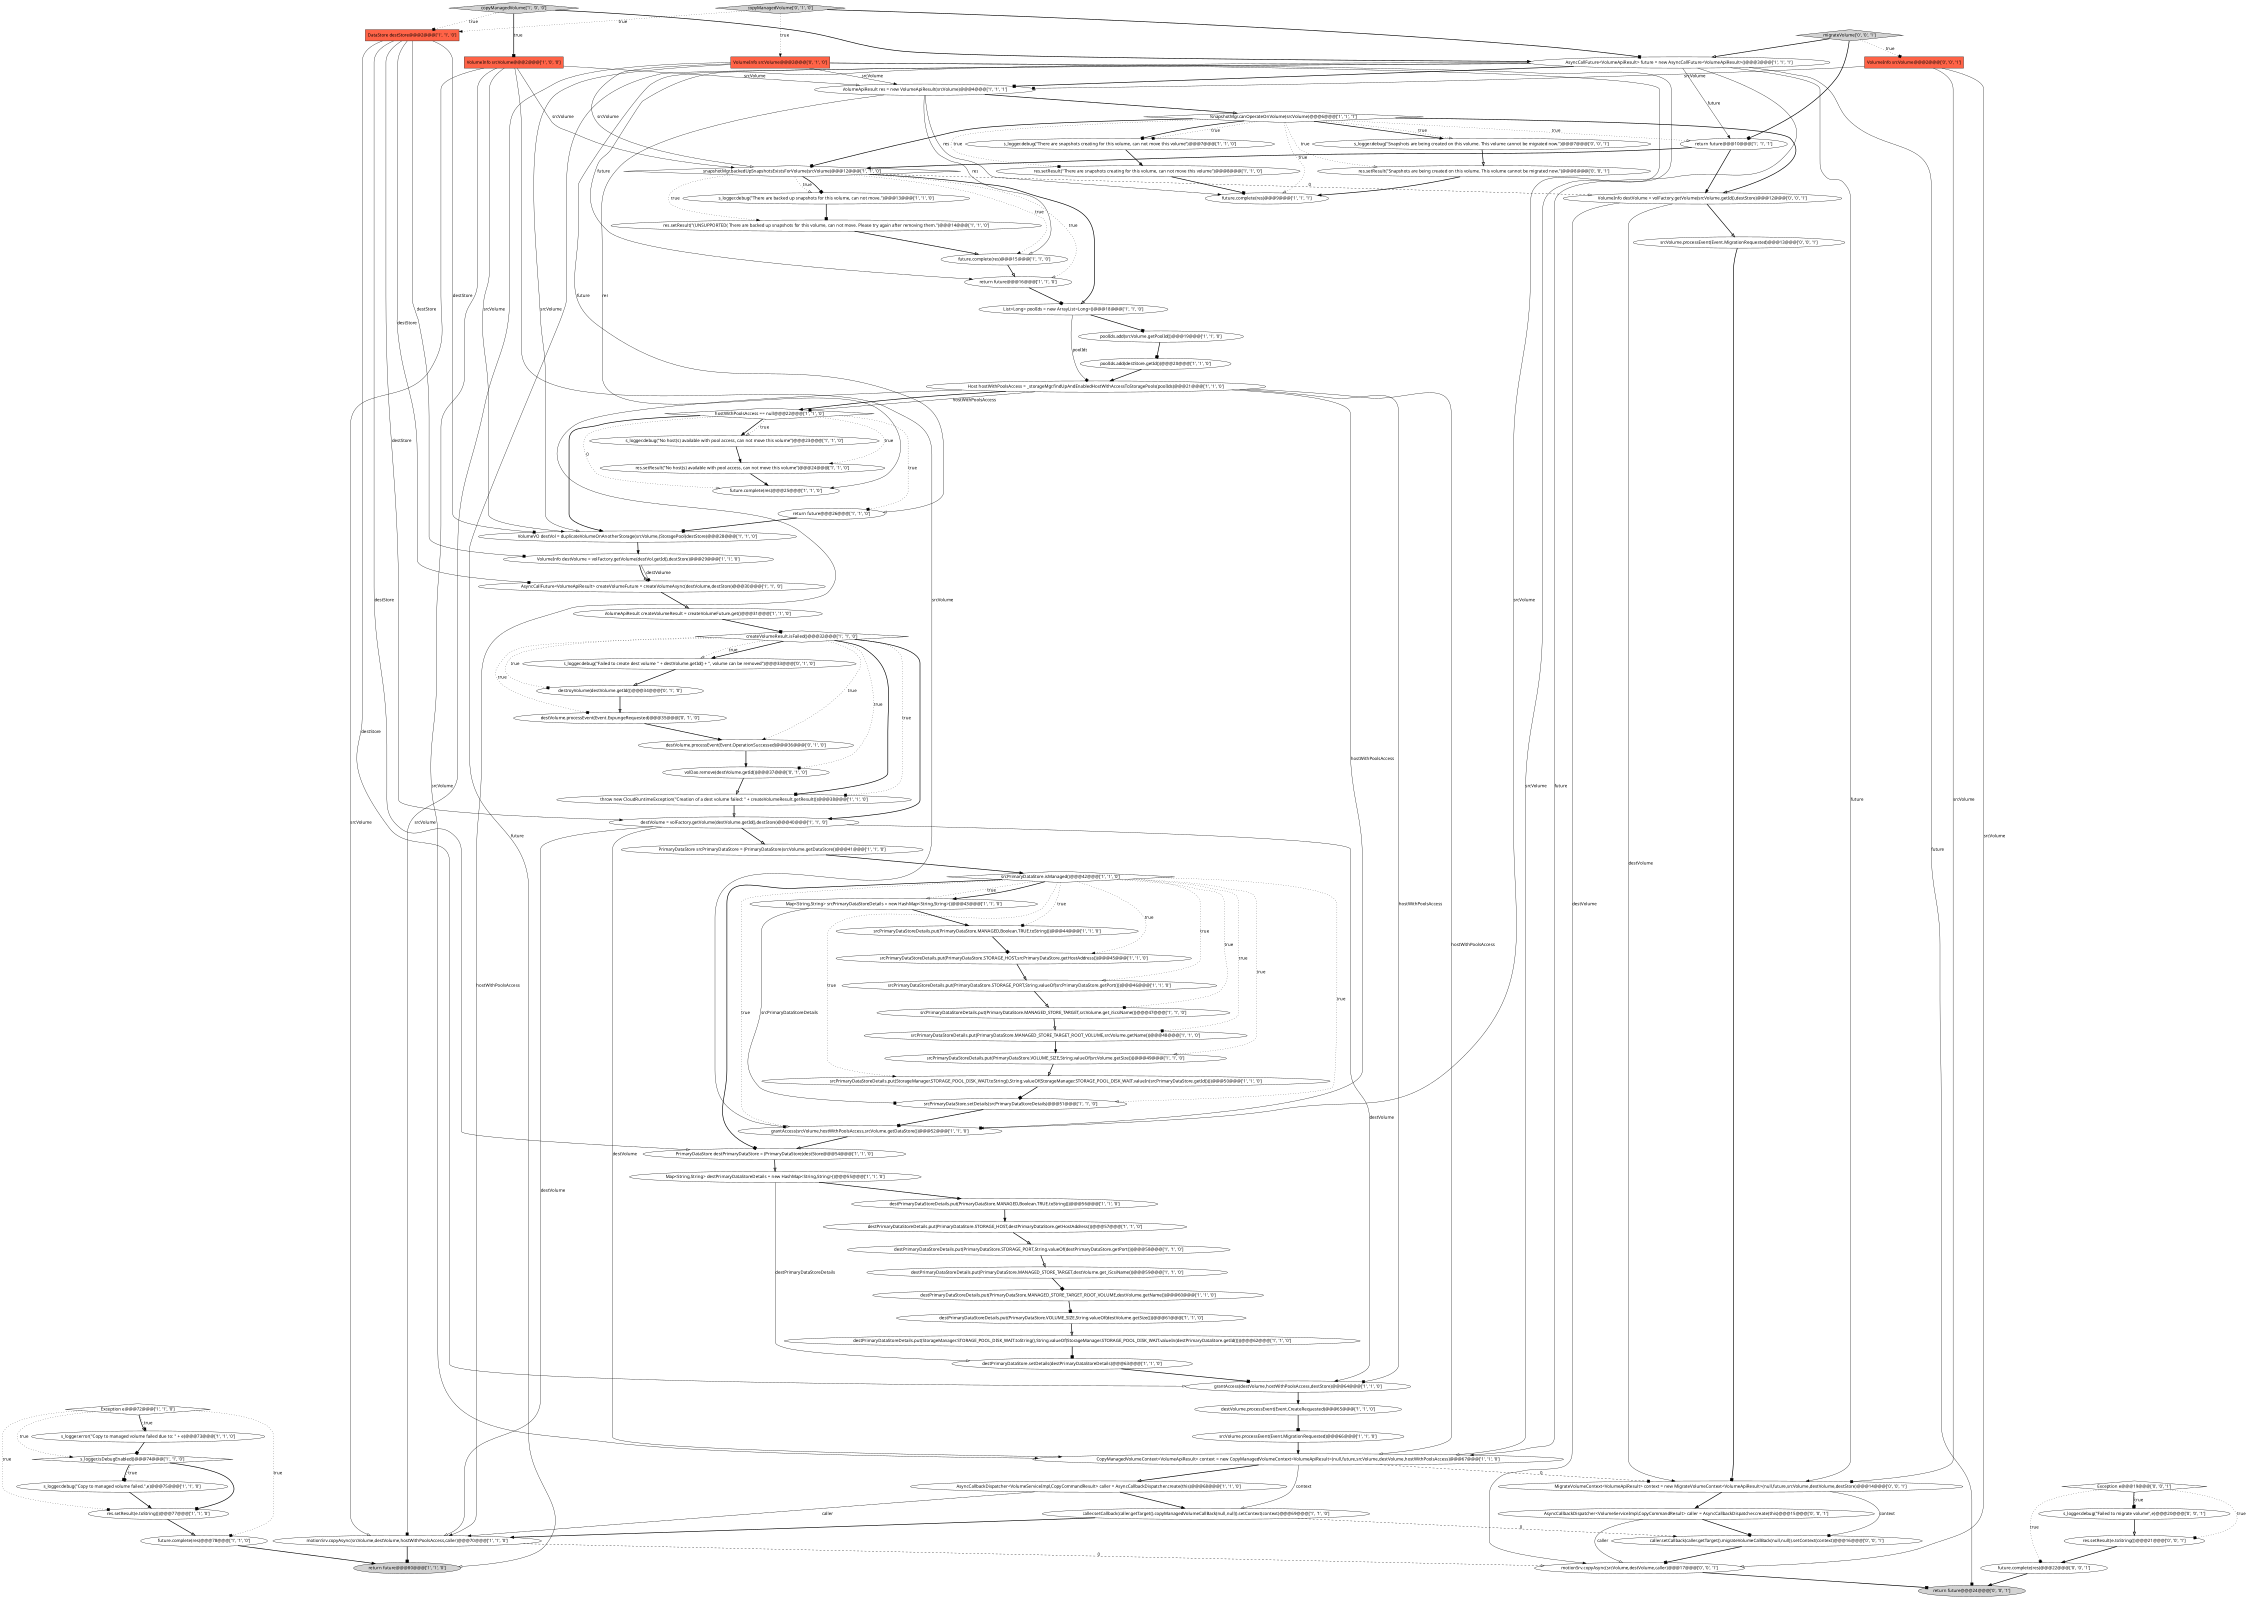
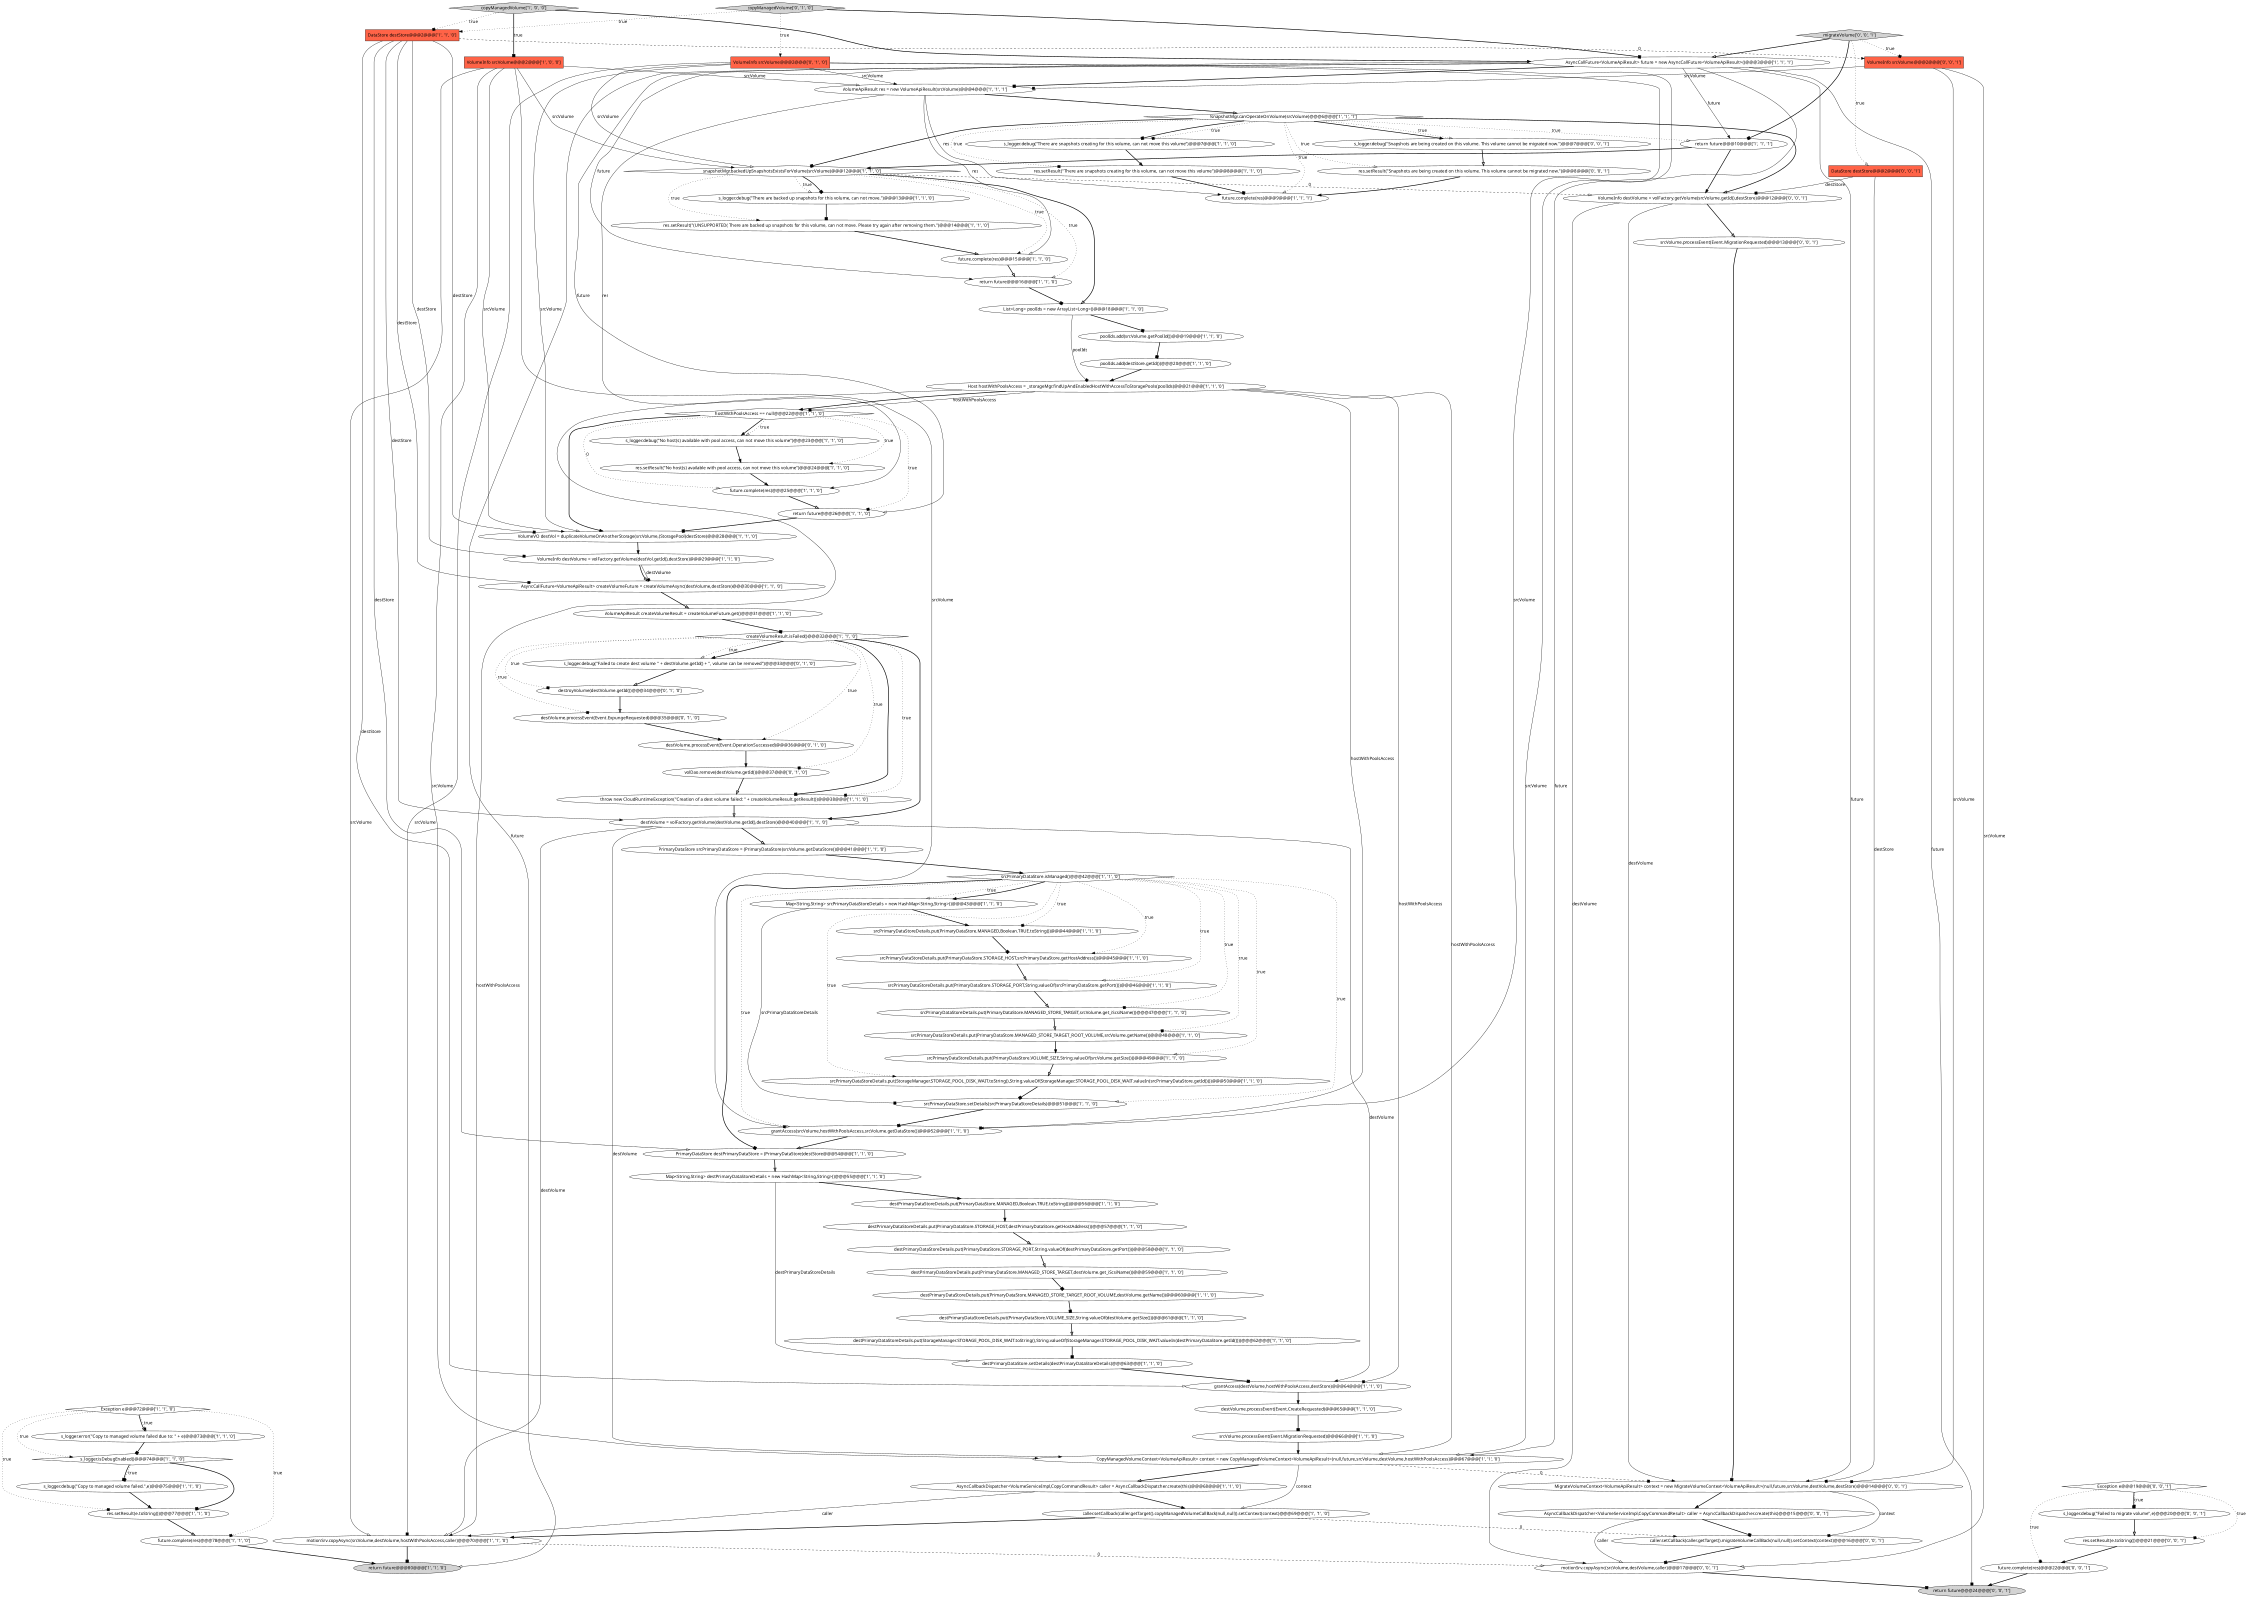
edge "DataStore destStore@@@2@@@['1', '1', '0']" -> "VolumeInfo srcVolume@@@2@@@['0', '0', '1']": added, label "0"
node "DataStore destStore@@@2@@@['0', '0', '1']": added
edge "future.complete(res)@@@25@@@['1', '1', '0']" -> "return future@@@26@@@['1', '1', '0']": added
